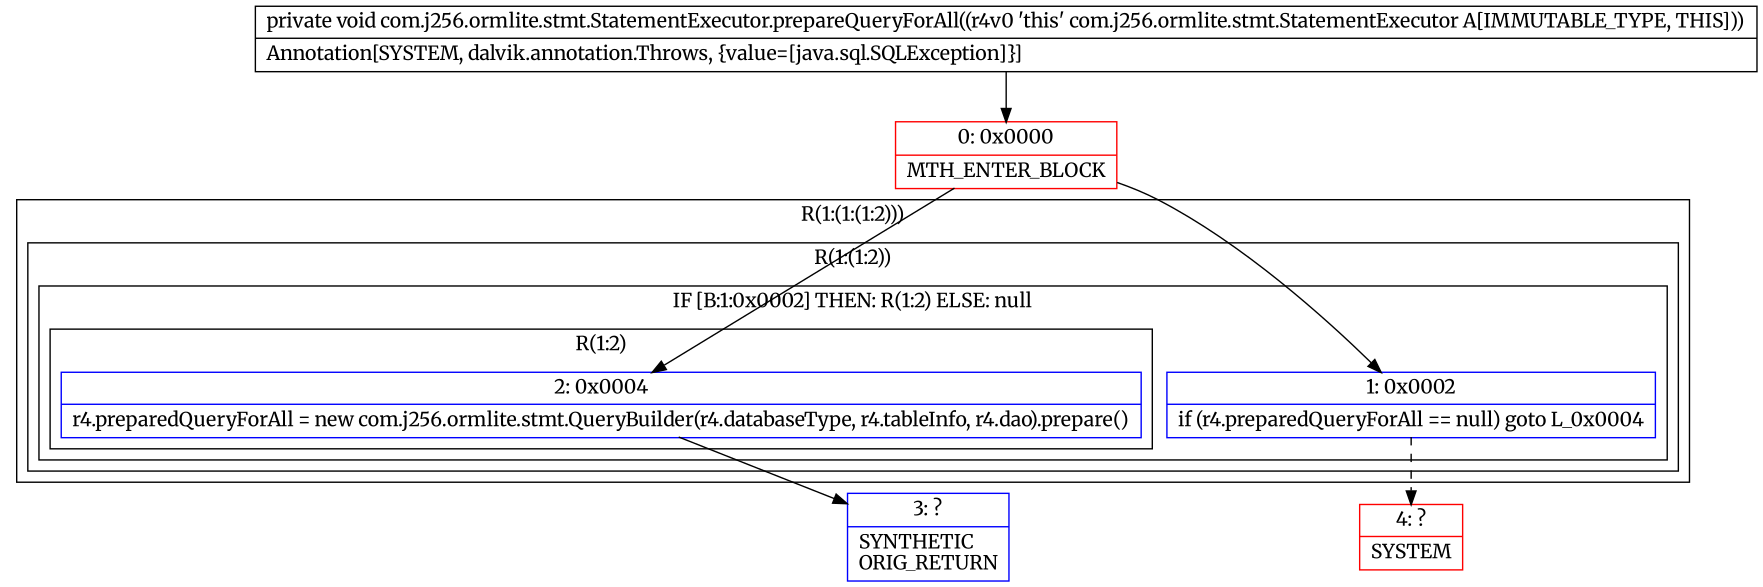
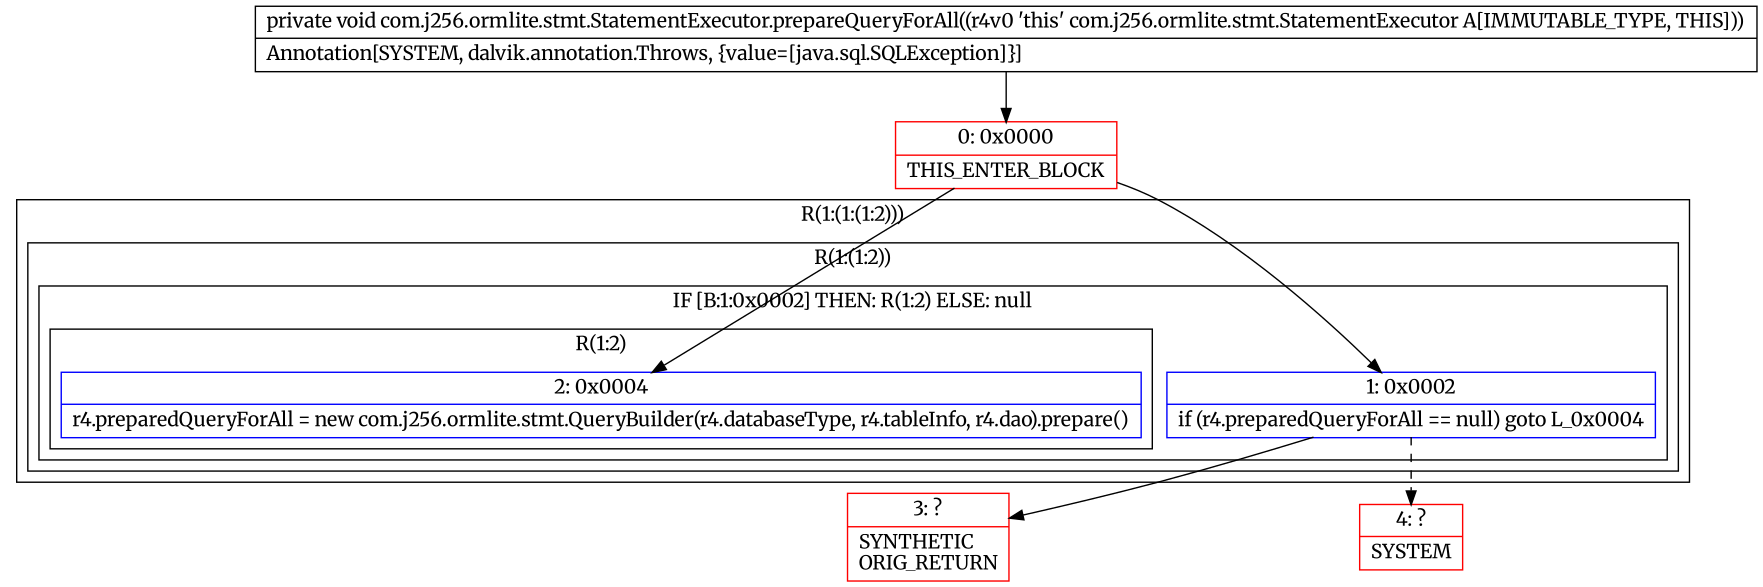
node "0: 0x0000": text "MTH_ENTER_BLOCK" -> "THIS_ENTER_BLOCK"
edge "2: 0x0004" -> "3: ?": now "1: 0x0002" -> "3: ?"
node "3: ?": color blue -> red
